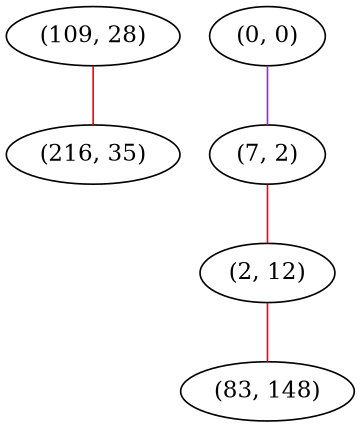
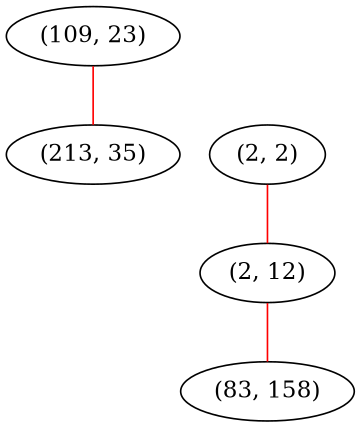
node "(109, 28)": label "(109, 28)" -> "(109, 23)"
node "(0, 0)": removed
node "(216, 35)": label "(216, 35)" -> "(213, 35)"
node "(7, 2)": label "(7, 2)" -> "(2, 2)"
node "(83, 148)": label "(83, 148)" -> "(83, 158)"
